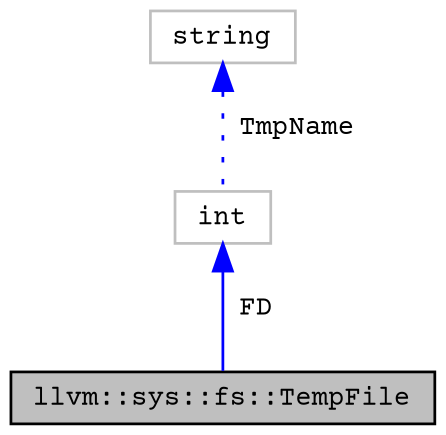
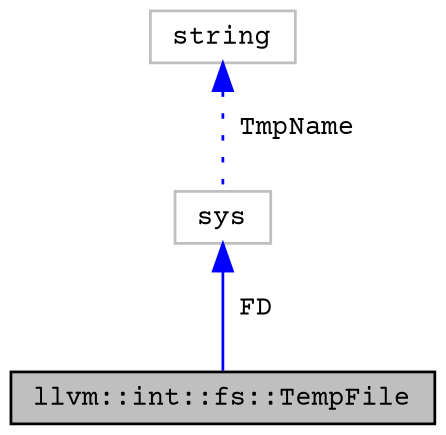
node "int": label "int" -> "sys"
node "llvm::sys::fs::TempFile": label "llvm::sys::fs::TempFile" -> "llvm::int::fs::TempFile"
